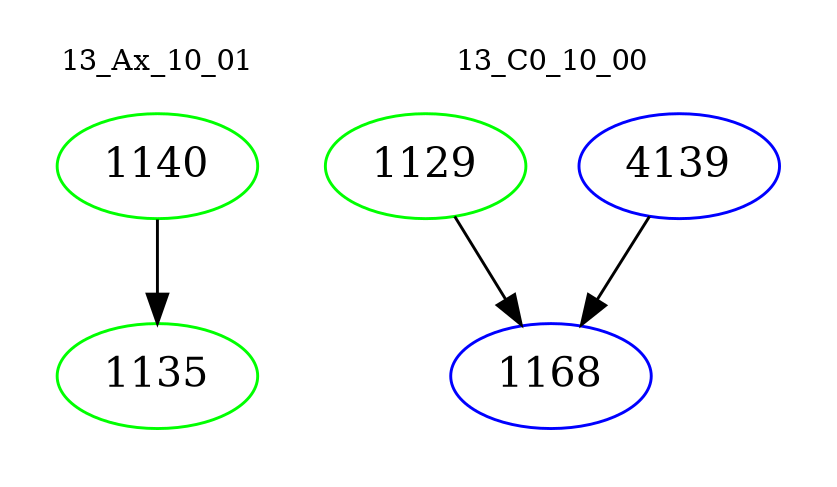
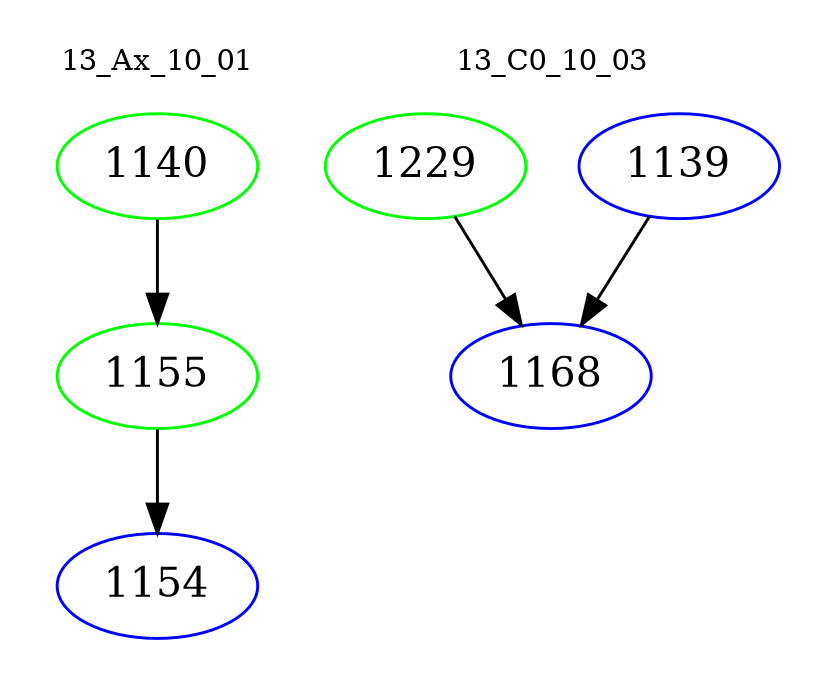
cluster "13_C0_10_00": label "13_C0_10_00" -> "13_C0_10_03"
node "1129": label "1129" -> "1229"
node "4139": label "4139" -> "1139"
node "1135": label "1135" -> "1155"
node "1154": added
